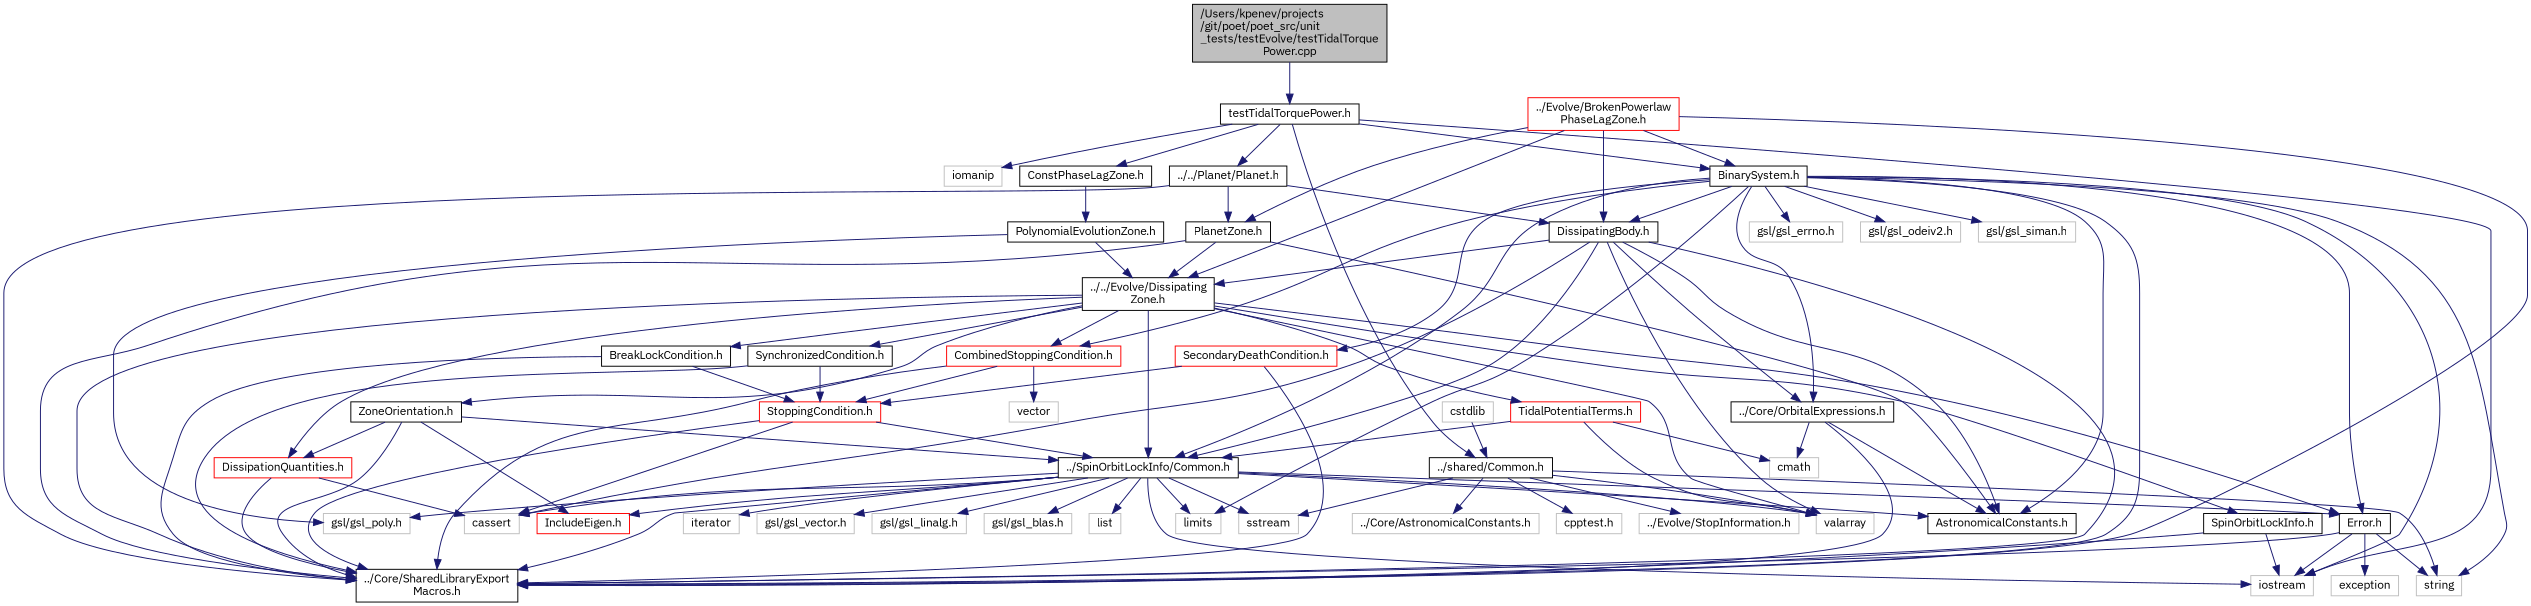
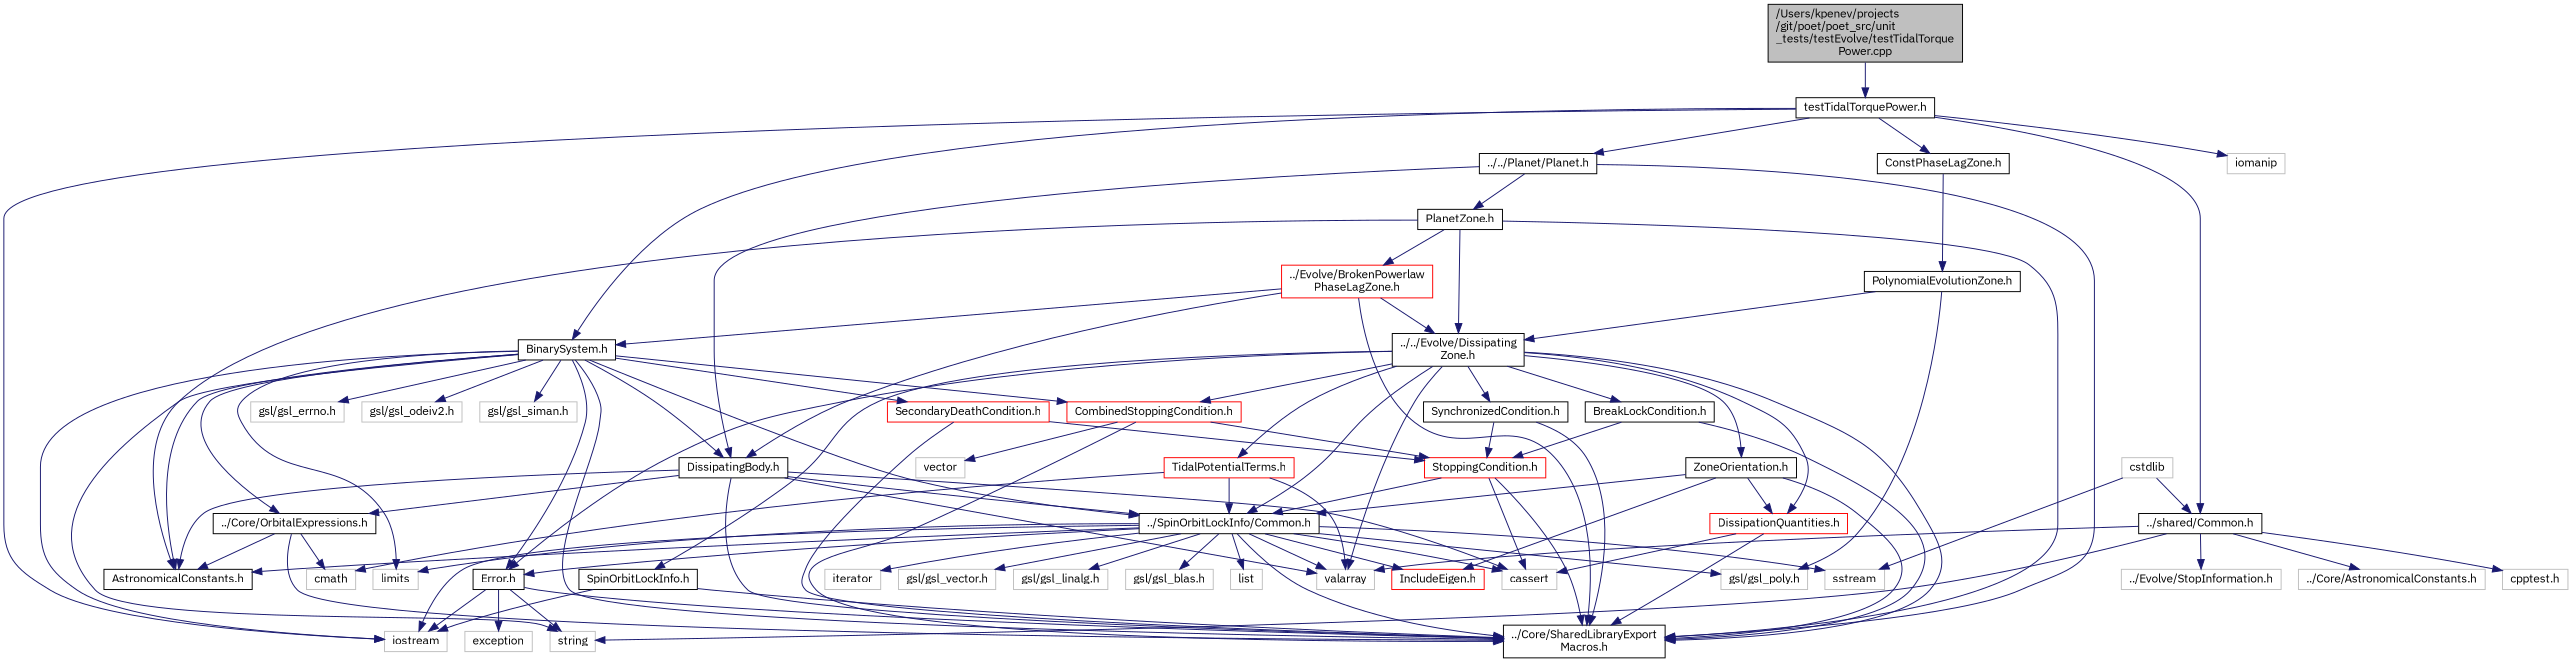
edge "../Evolve/BrokenPowerlaw PhaseLagZone.h" -> "PlanetZone.h": reversed
edge "DissipatingBody.h" -> "../../Evolve/Dissipating Zone.h": removed
edge "../shared/Common.h" -> "sstream": now "cstdlib" -> "sstream"
